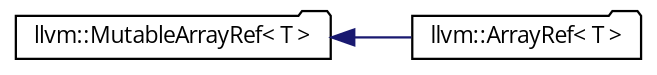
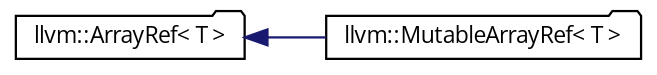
edge "llvm::ArrayRef< T >" -> "llvm::MutableArrayRef< T >": reversed
